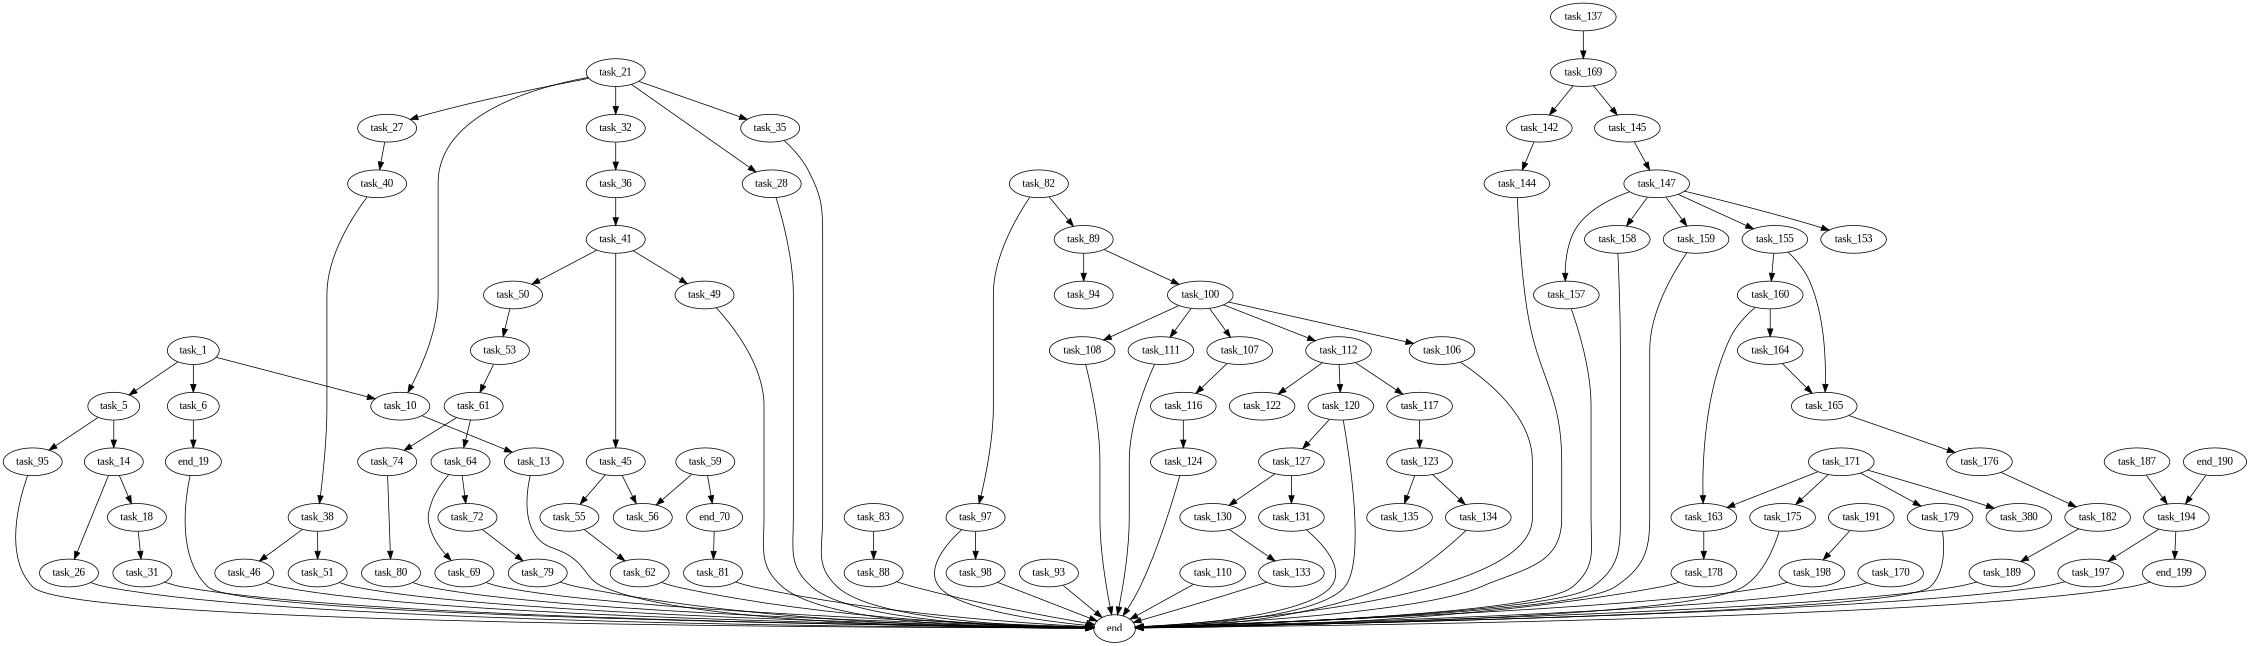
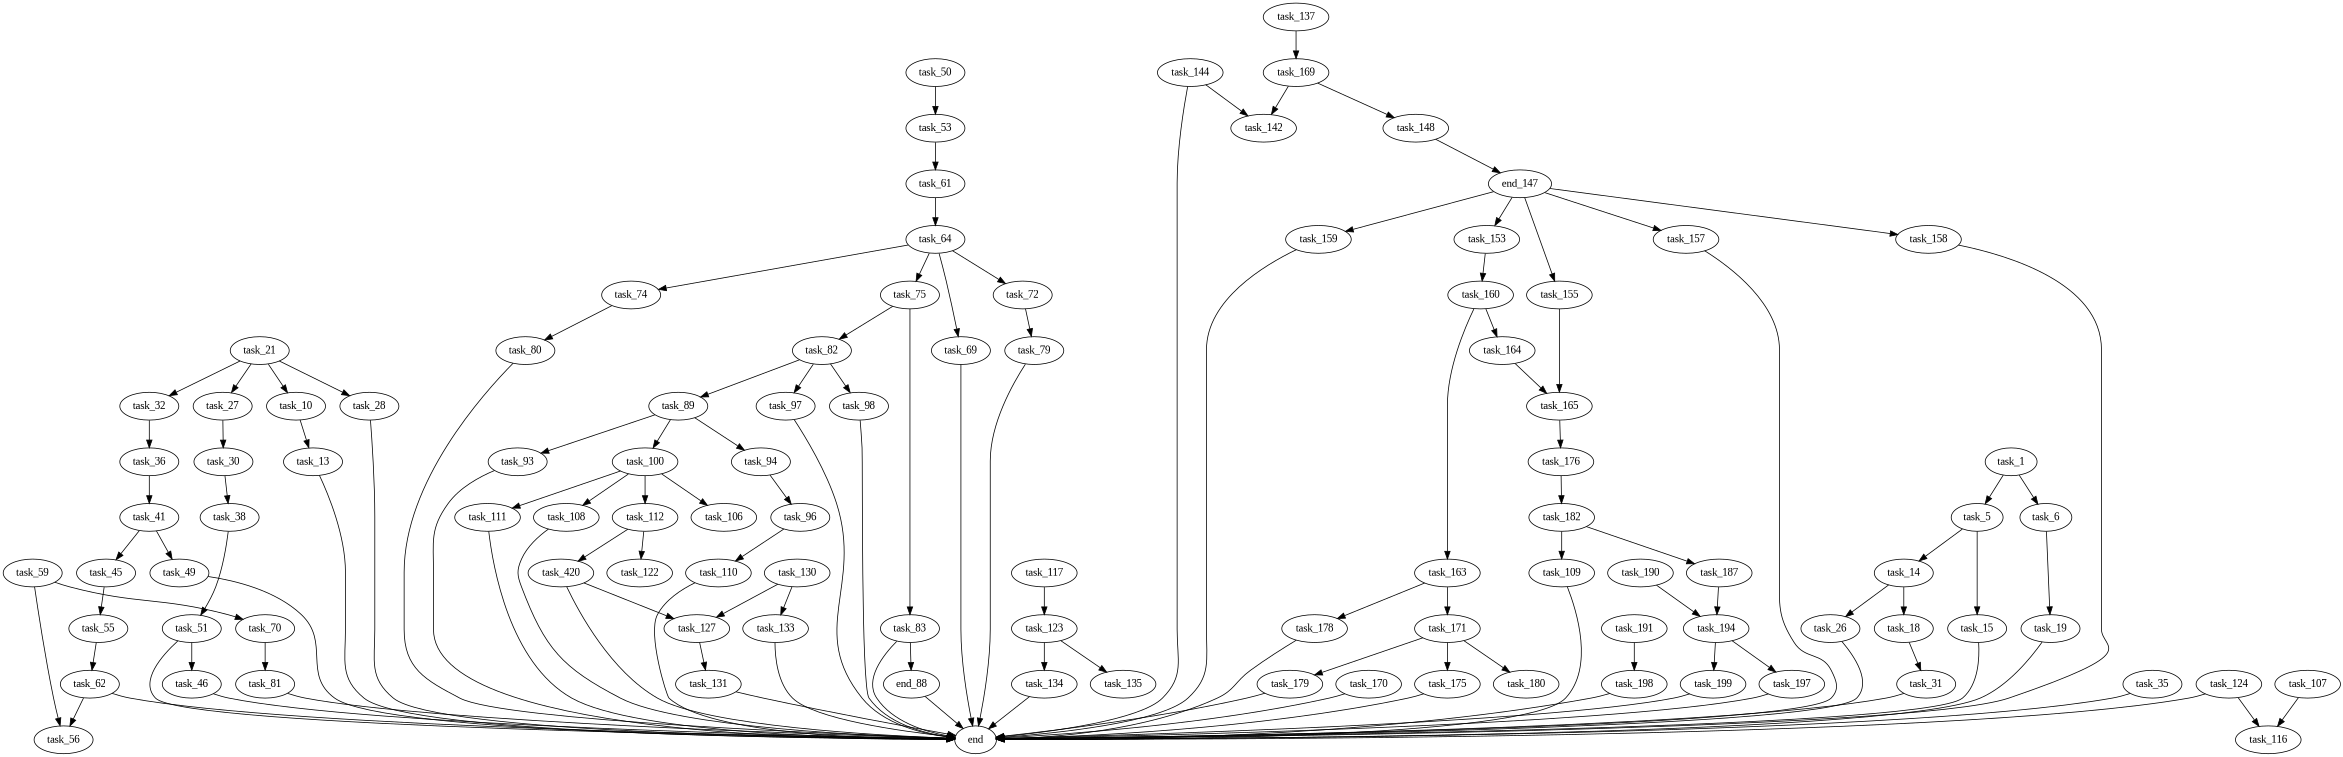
edge "task_21" -> "task_35": removed
node "task_145": label "task_145" -> "task_148"
edge "task_142" -> "task_144": reversed
node "task_40": label "task_40" -> "task_30"
node "task_147": label "task_147" -> "end_147"
edge "task_155" -> "task_160": now "task_153" -> "task_160"
edge "task_41" -> "task_50": removed
node "task_75": added
edge "task_100" -> "task_107": removed
edge "task_112" -> "task_117": removed
edge "task_1" -> "task_10": removed
node "task_120": label "task_120" -> "task_420"
edge "task_116" -> "task_124": reversed
edge "task_61" -> "task_74": now "task_64" -> "task_74"
edge "task_89" -> "task_93": added
node "task_95": label "task_95" -> "task_15"
node "end_19": label "end_19" -> "task_19"
node "end_190": label "end_190" -> "task_190"
edge "task_45" -> "task_56": now "task_62" -> "task_56"
edge "task_127" -> "task_130": reversed
edge "task_171" -> "task_163": reversed
node "end_70": label "end_70" -> "task_70"
node "task_96": added
node "task_380": label "task_380" -> "task_180"
edge "task_97" -> "task_98": now "task_82" -> "task_98"
edge "task_38" -> "task_46": now "task_51" -> "task_46"
edge "task_182" -> "task_187": added
node "task_88": label "task_88" -> "end_88"
node "task_189": label "task_189" -> "task_109"
node "end_199": label "end_199" -> "task_199"
edge "task_106" -> "end": now "task_83" -> "end"
